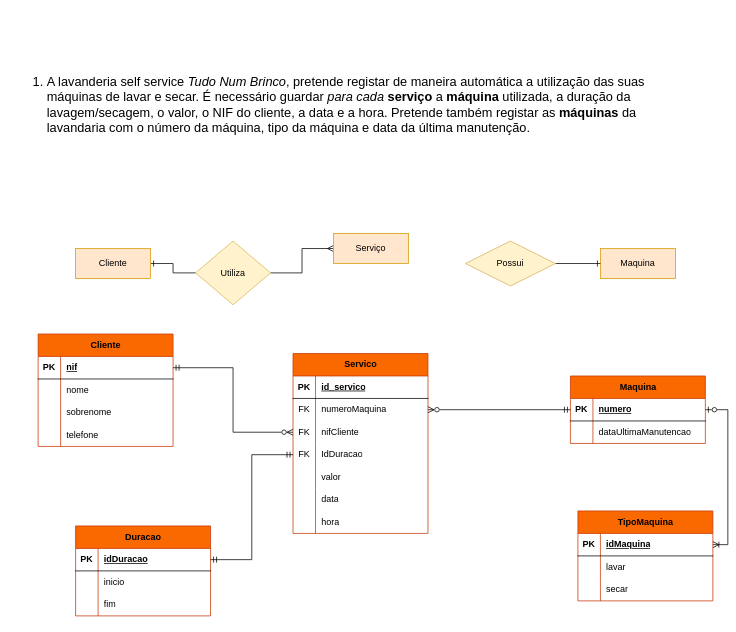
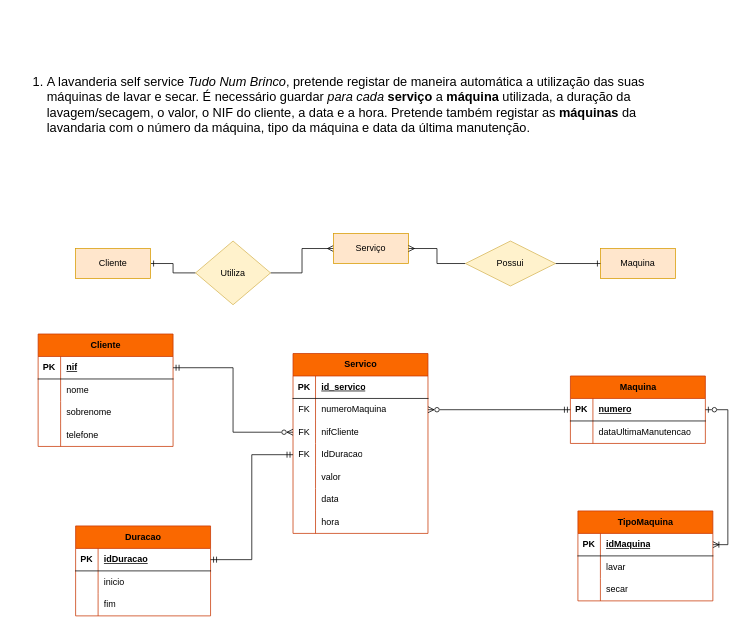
edge "Possui" -> "Serviço": added
